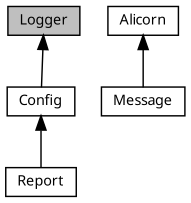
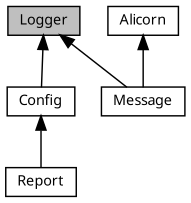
edge "Message" -> "Logger": added
